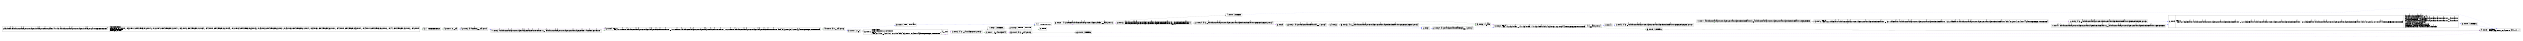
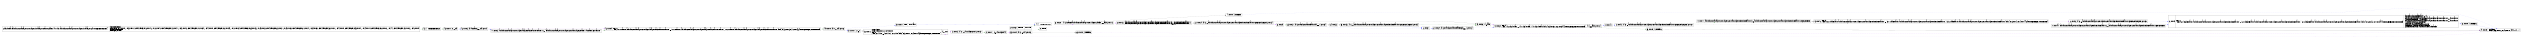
node "81: 0x0081": removed
